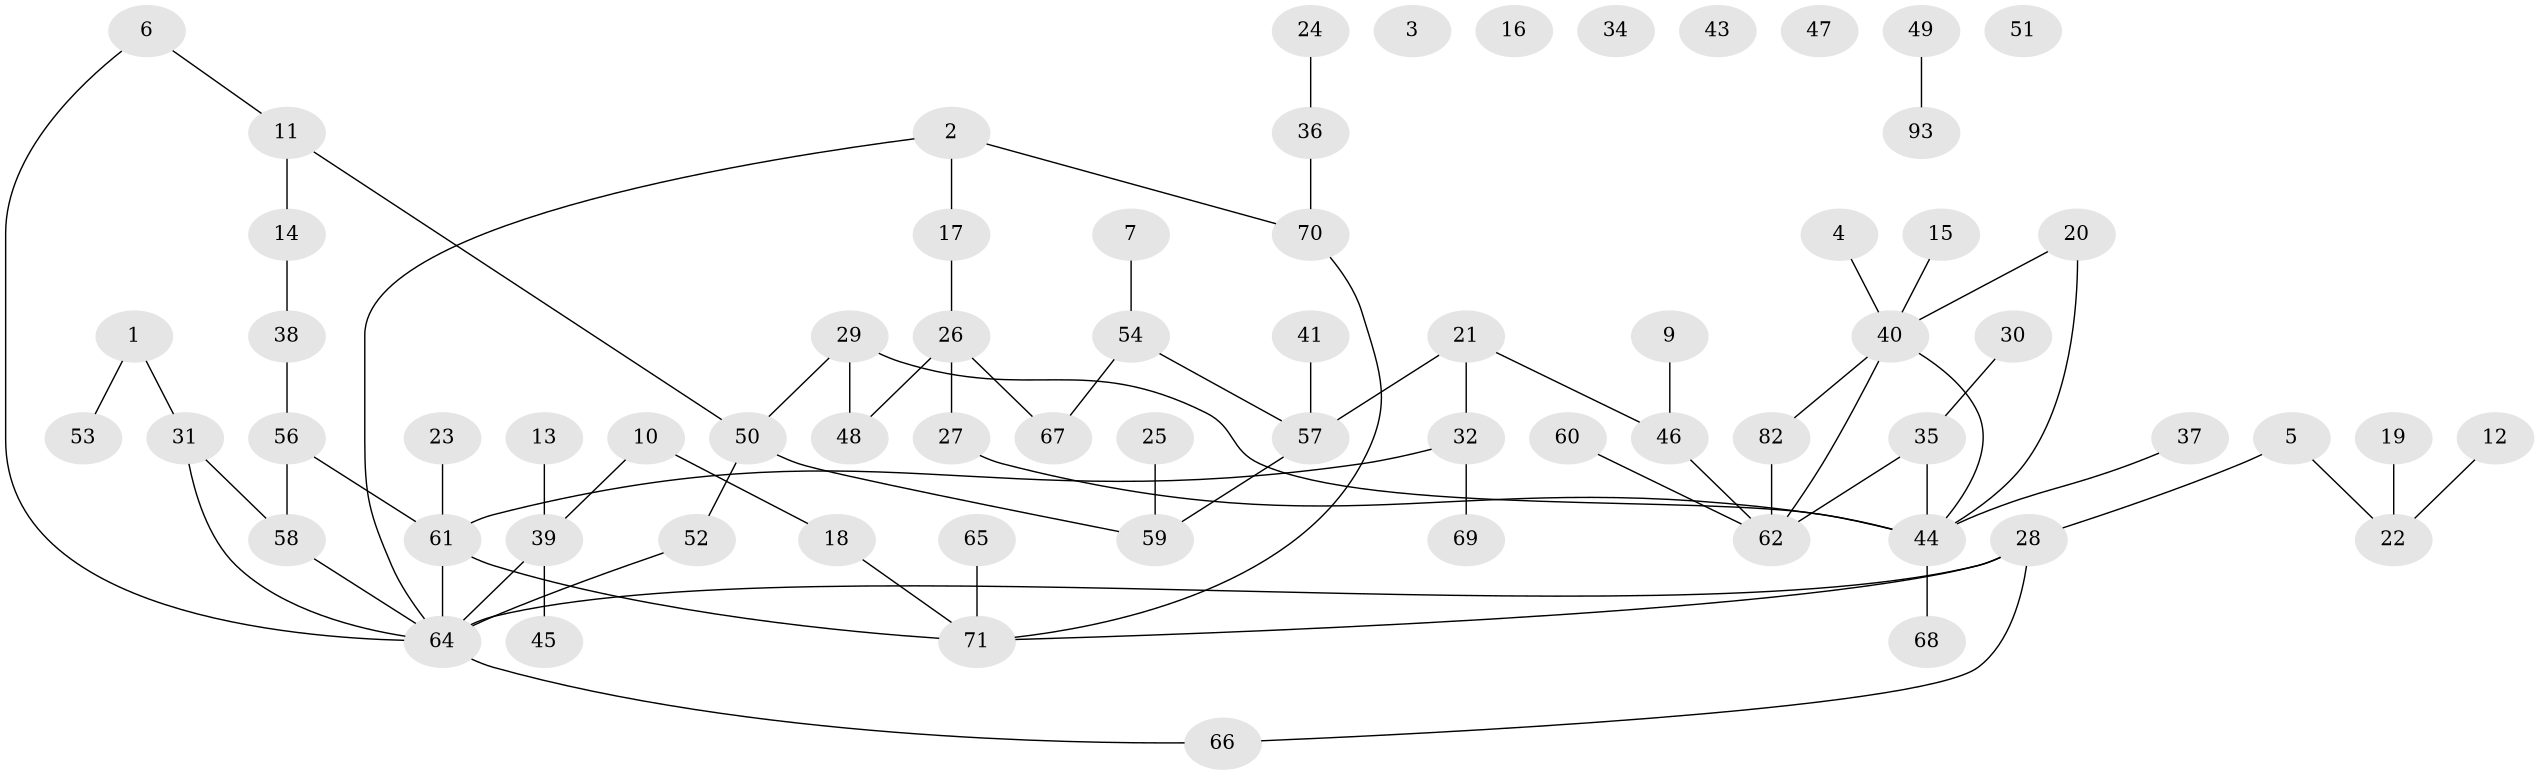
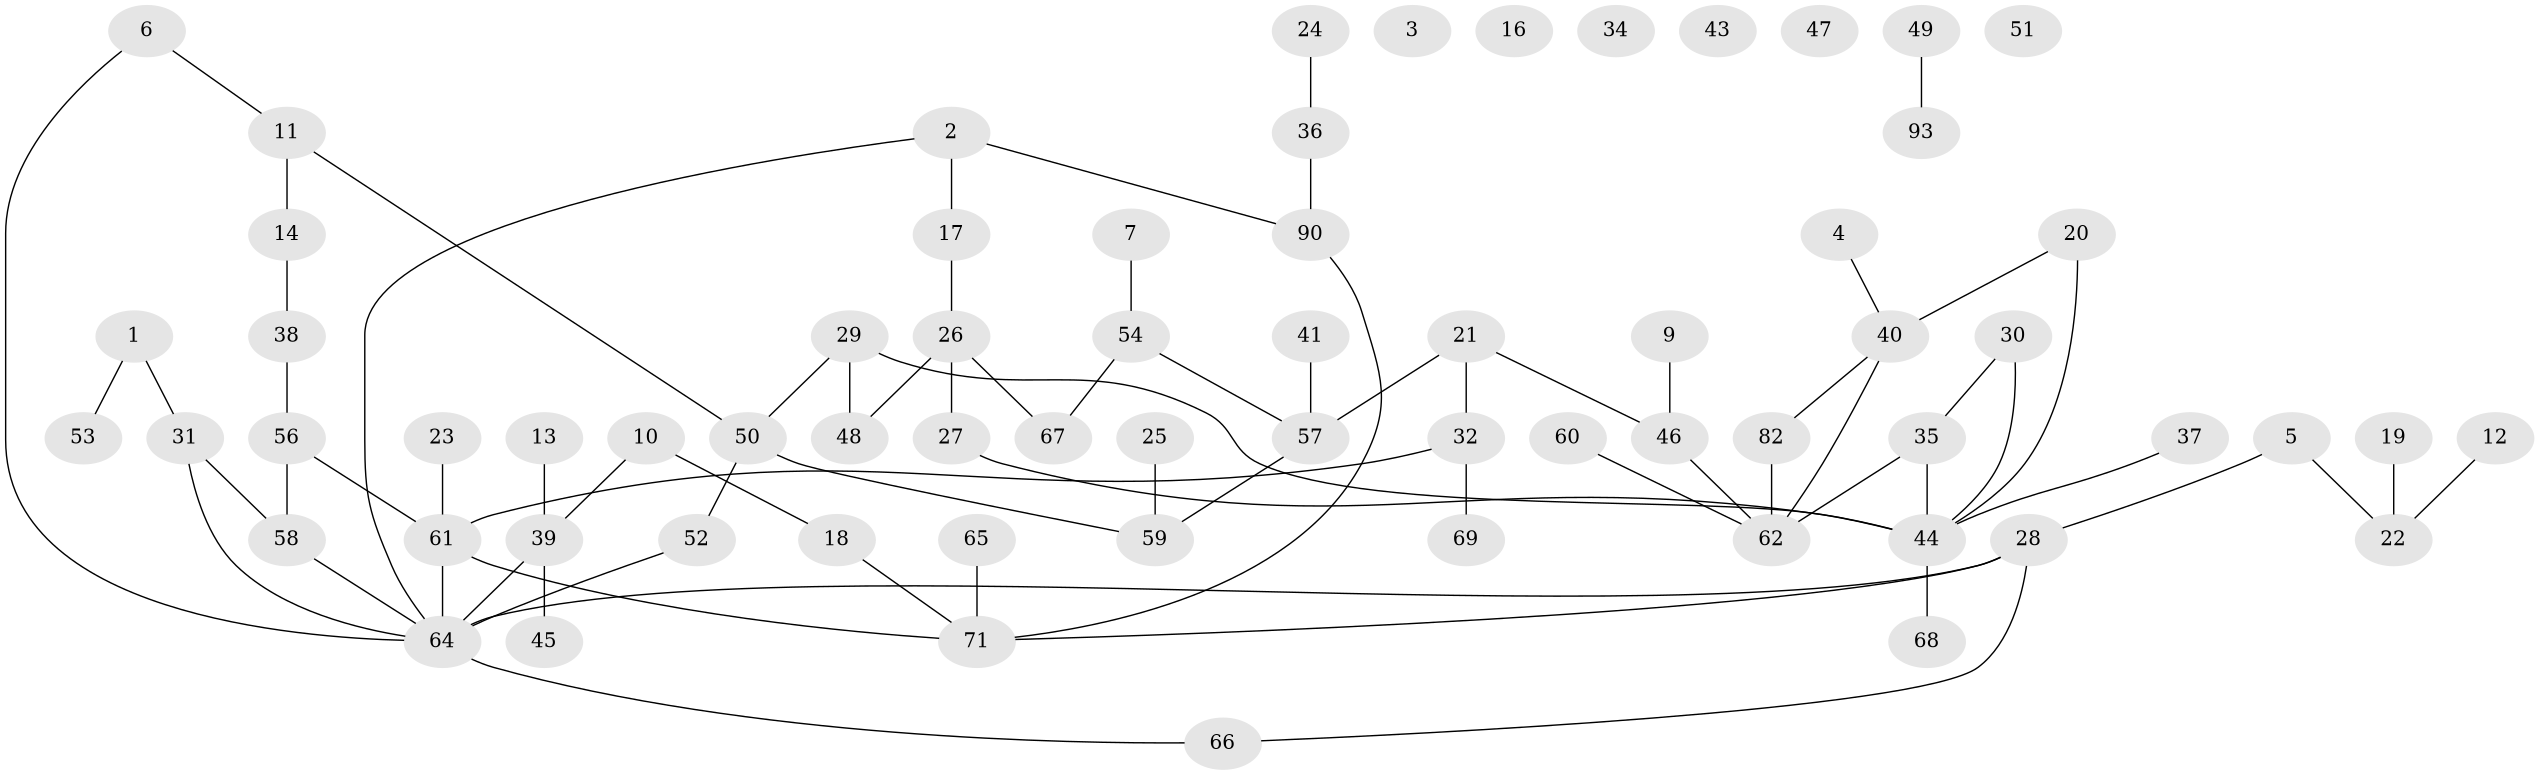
node "70": label "70" -> "90"
node "15": removed
edge "40" -- "44": now "30" -- "44"
